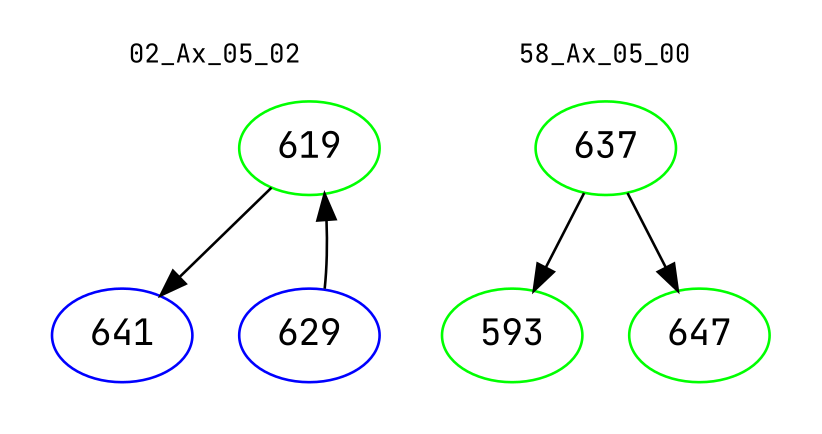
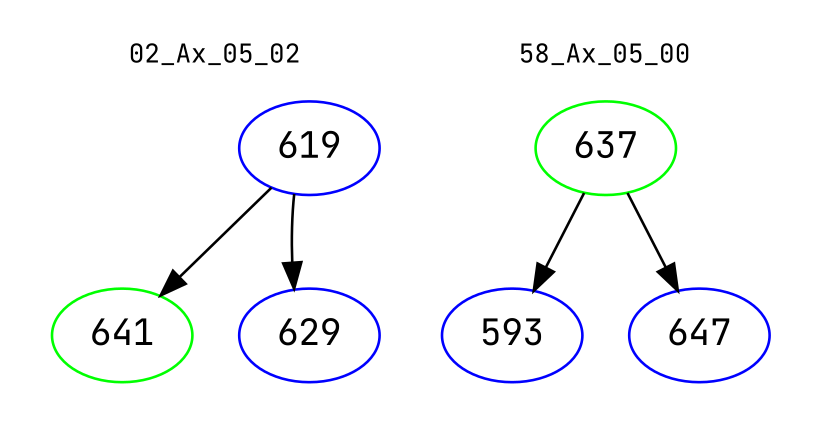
node "619": color green -> blue
edge "629" -> "619": reversed
node "641": color blue -> green
node "593": color green -> blue
node "647": color green -> blue
